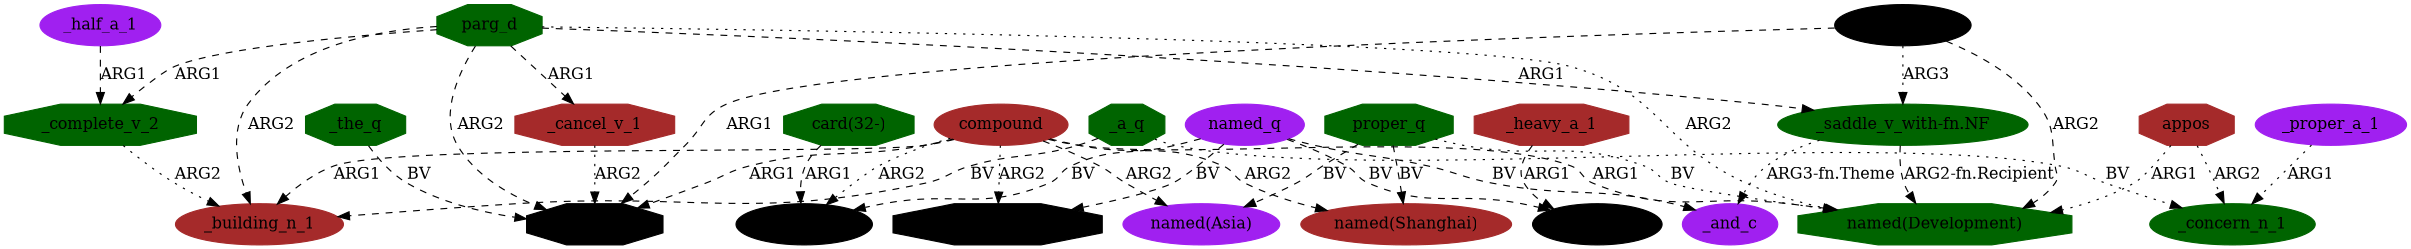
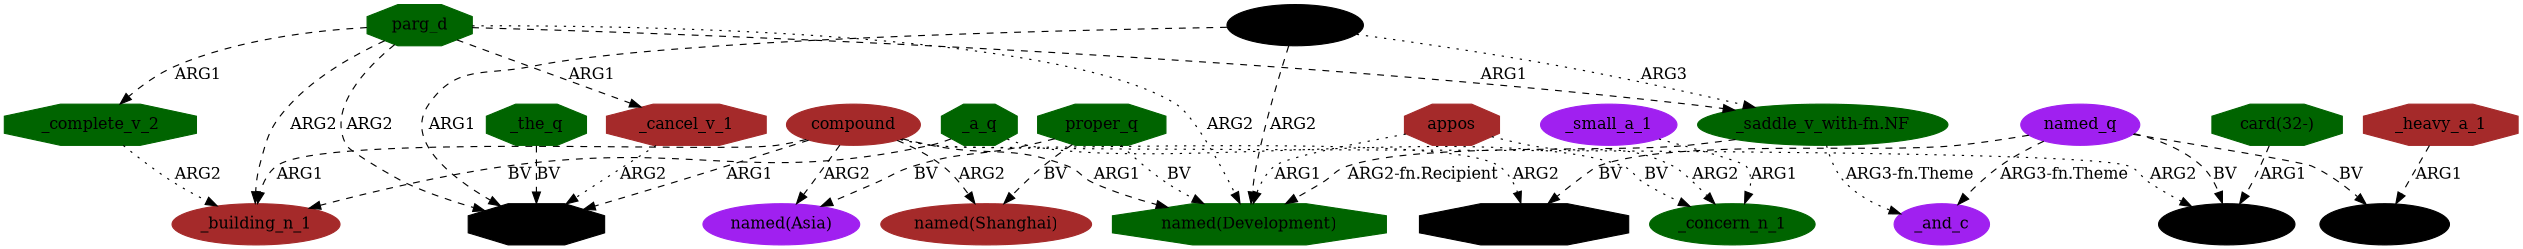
node "_half_a_1": removed
node "_proper_a_1": label "_proper_a_1" -> "_small_a_1"
edge "named_q" -> "_and_c": label "BV" -> "ARG3-fn.Theme"
